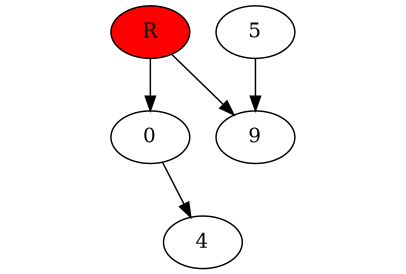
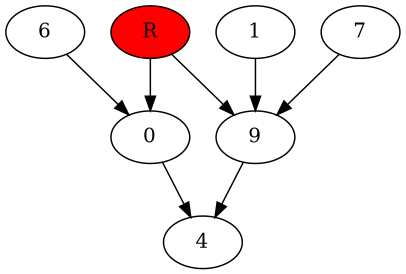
node "6": added
node "5": label "5" -> "1"
node "7": added
edge "9" -> "4": added
